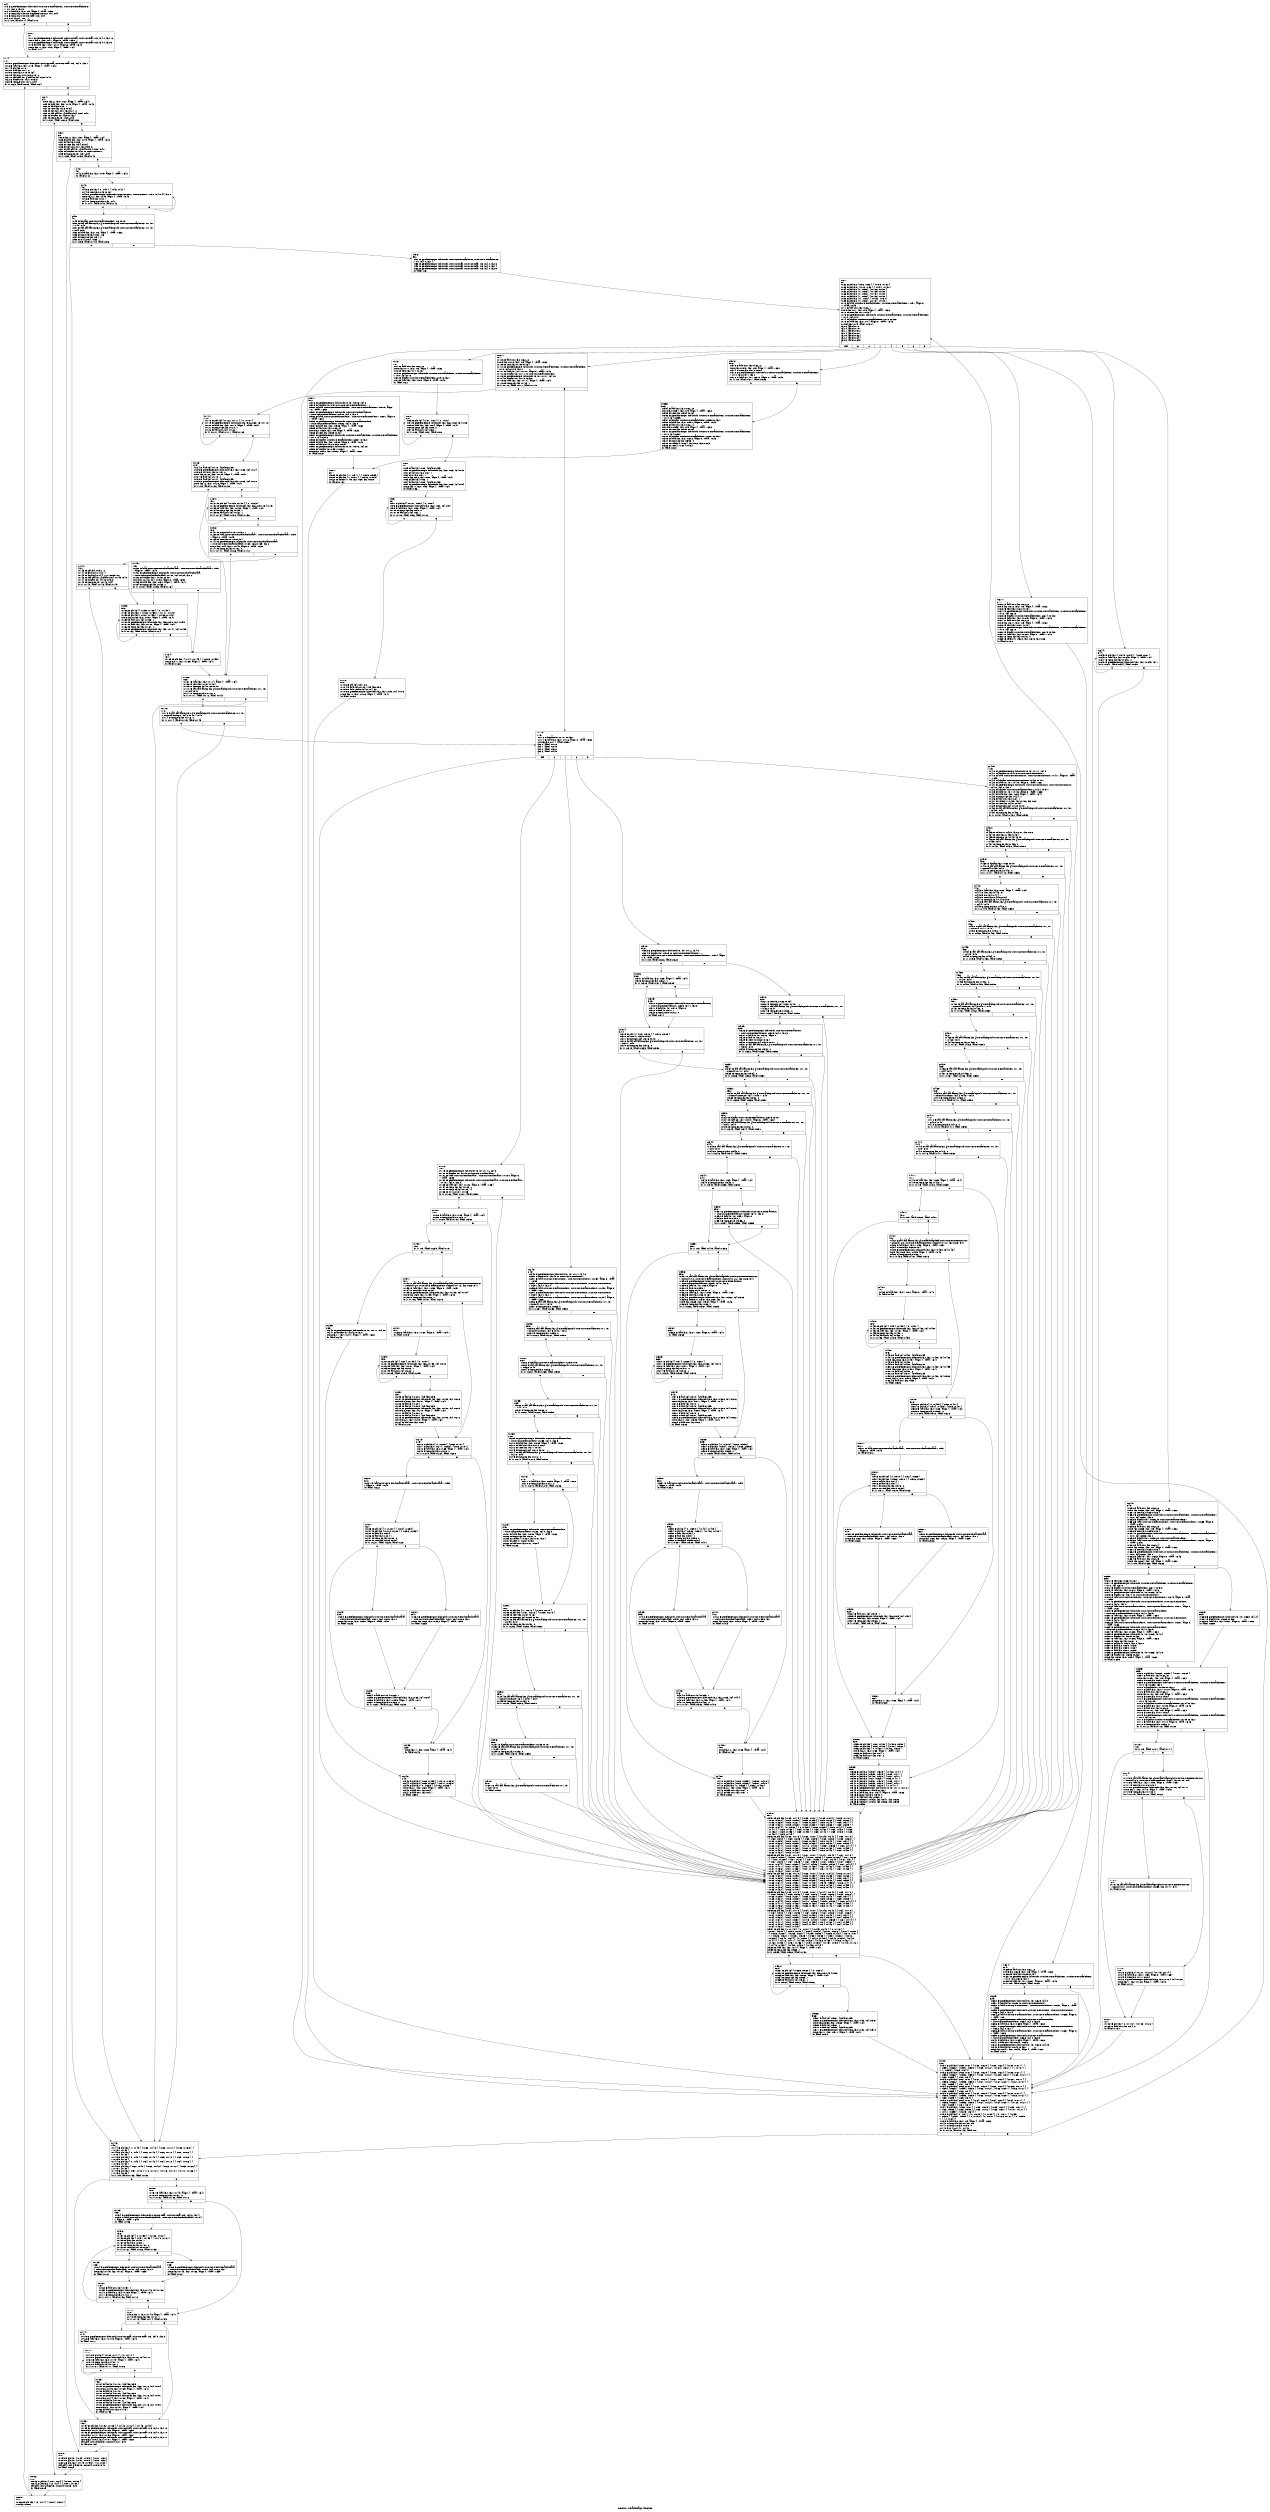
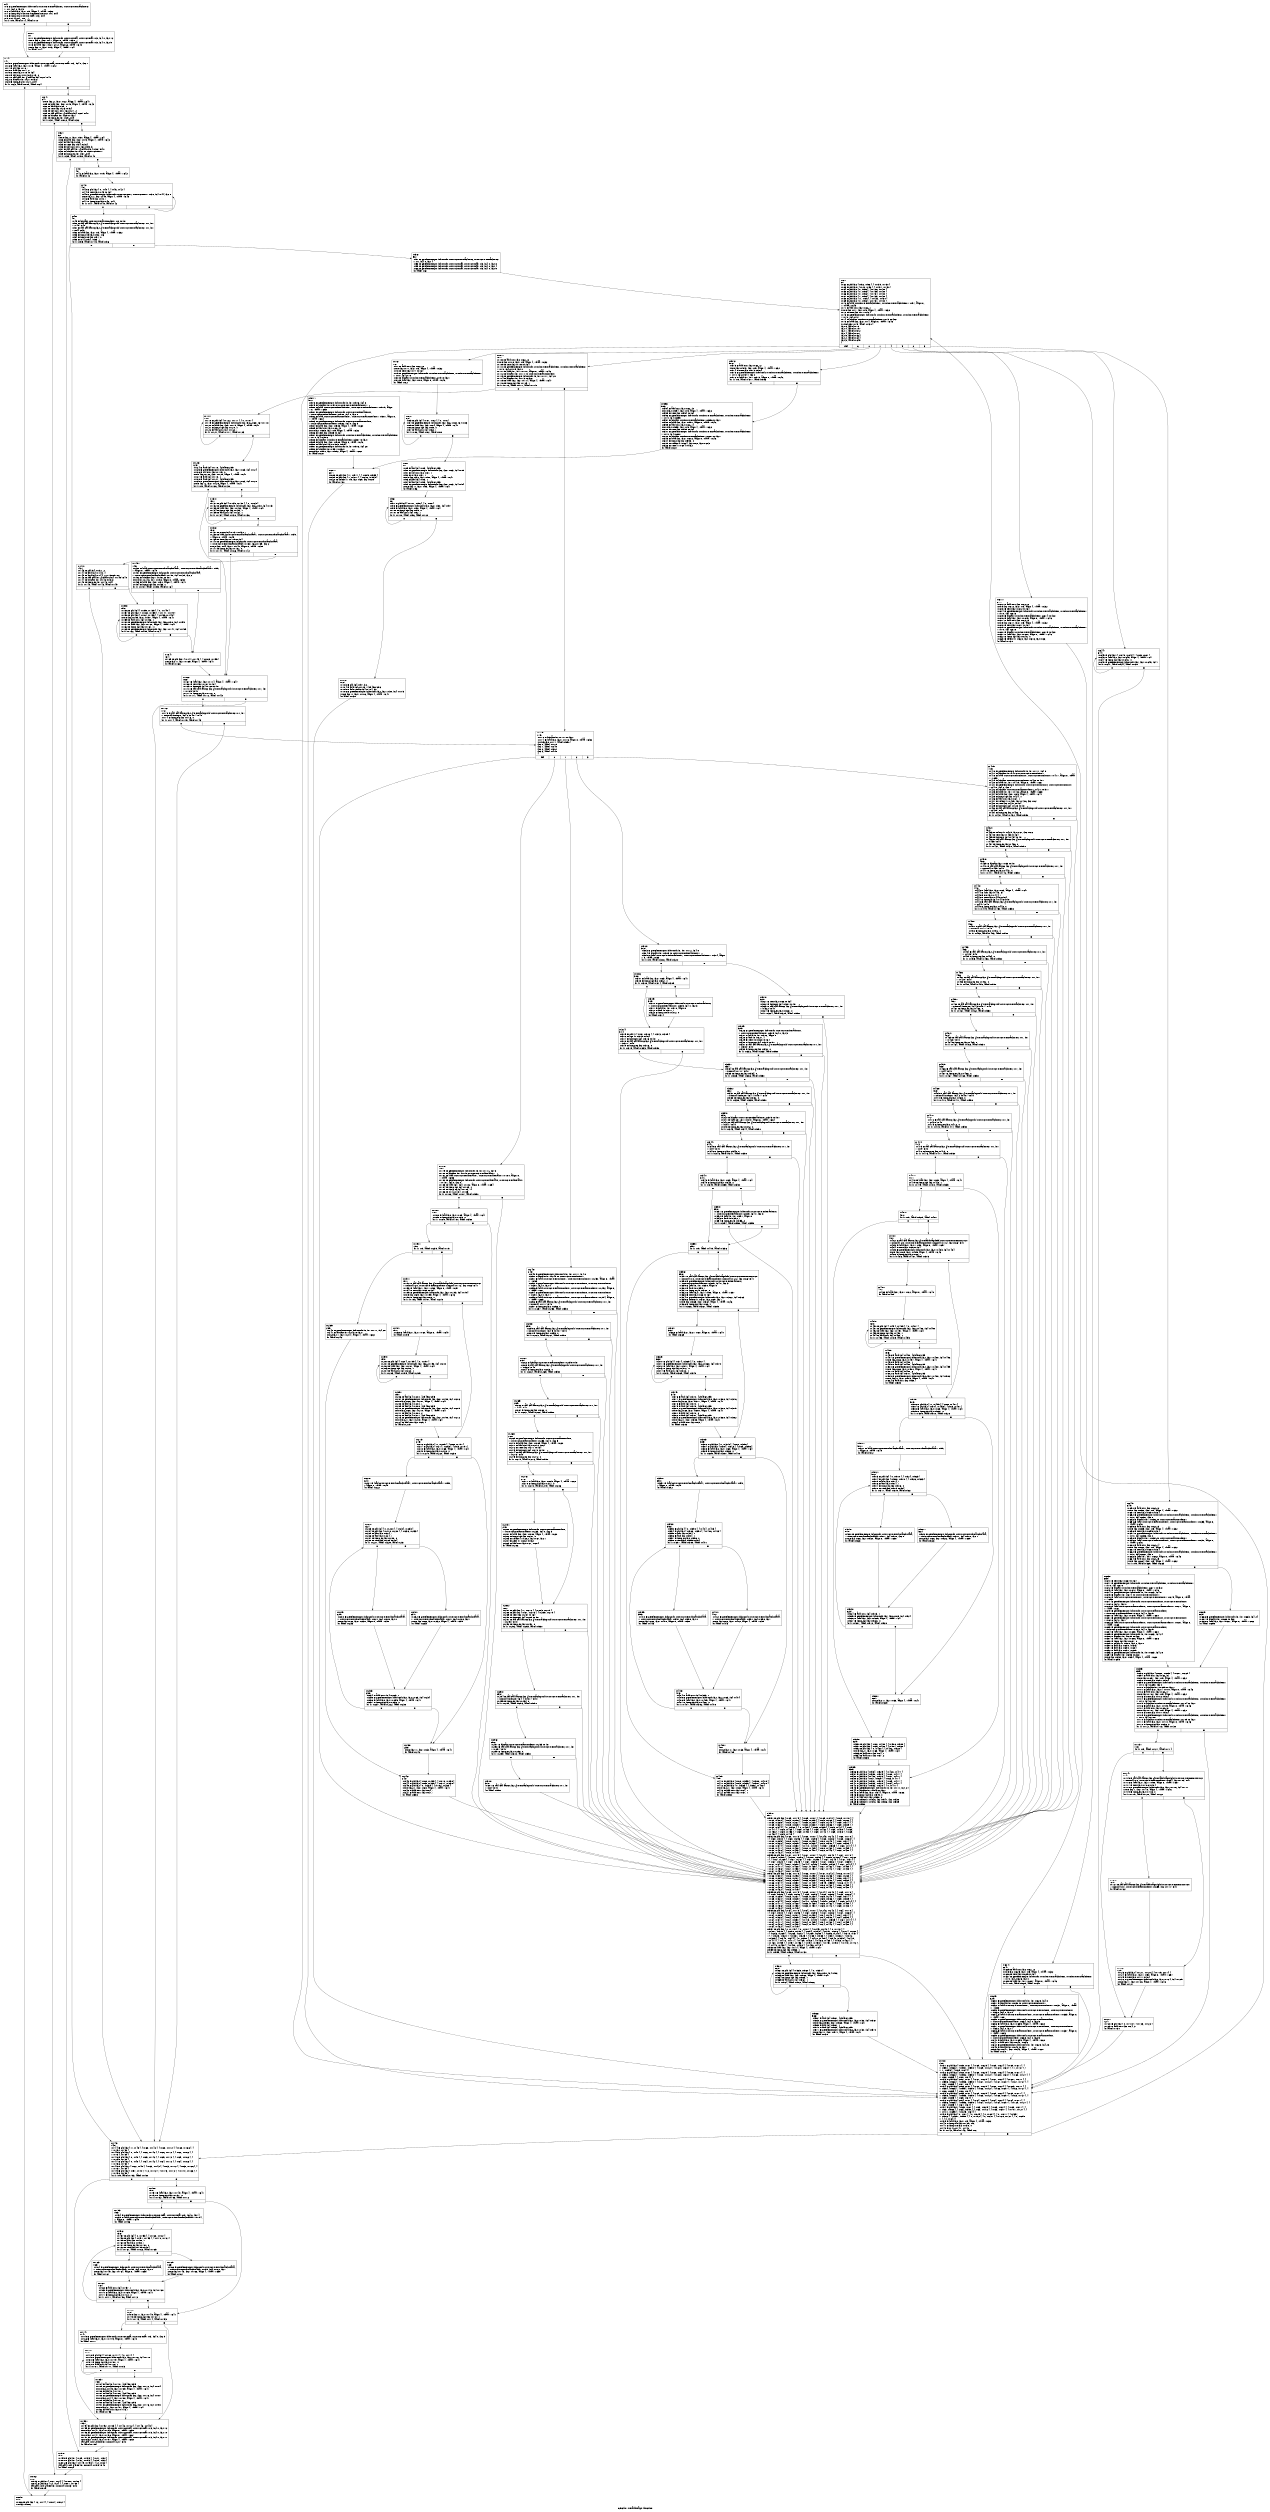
node "%314:": text "%316 = zext i1 %315 to i64" -> "%316 = ugt i1 %315 to i64"
